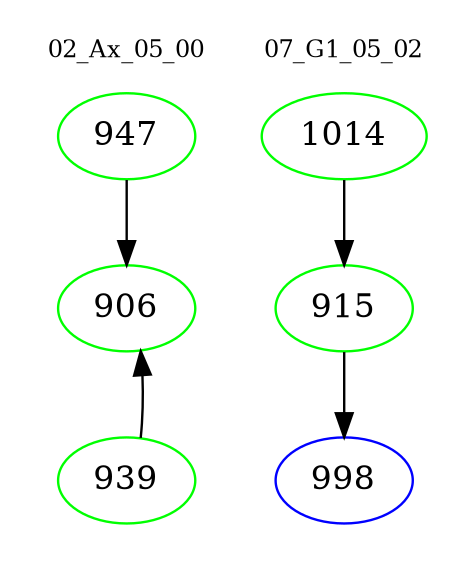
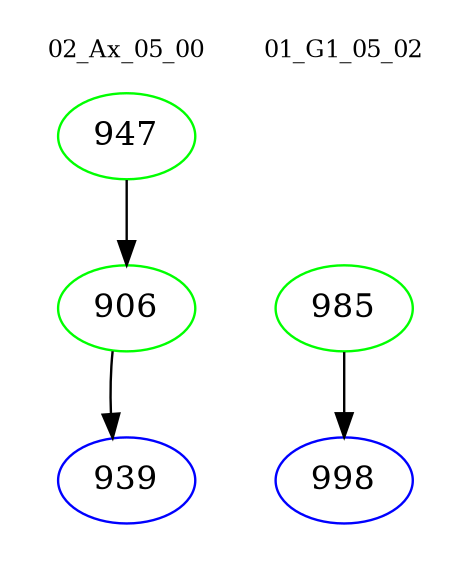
cluster "07_G1_05_02": label "07_G1_05_02" -> "01_G1_05_02"
node "1014": removed
node "915": label "915" -> "985"
edge "939" -> "906": reversed
node "939": color green -> blue
